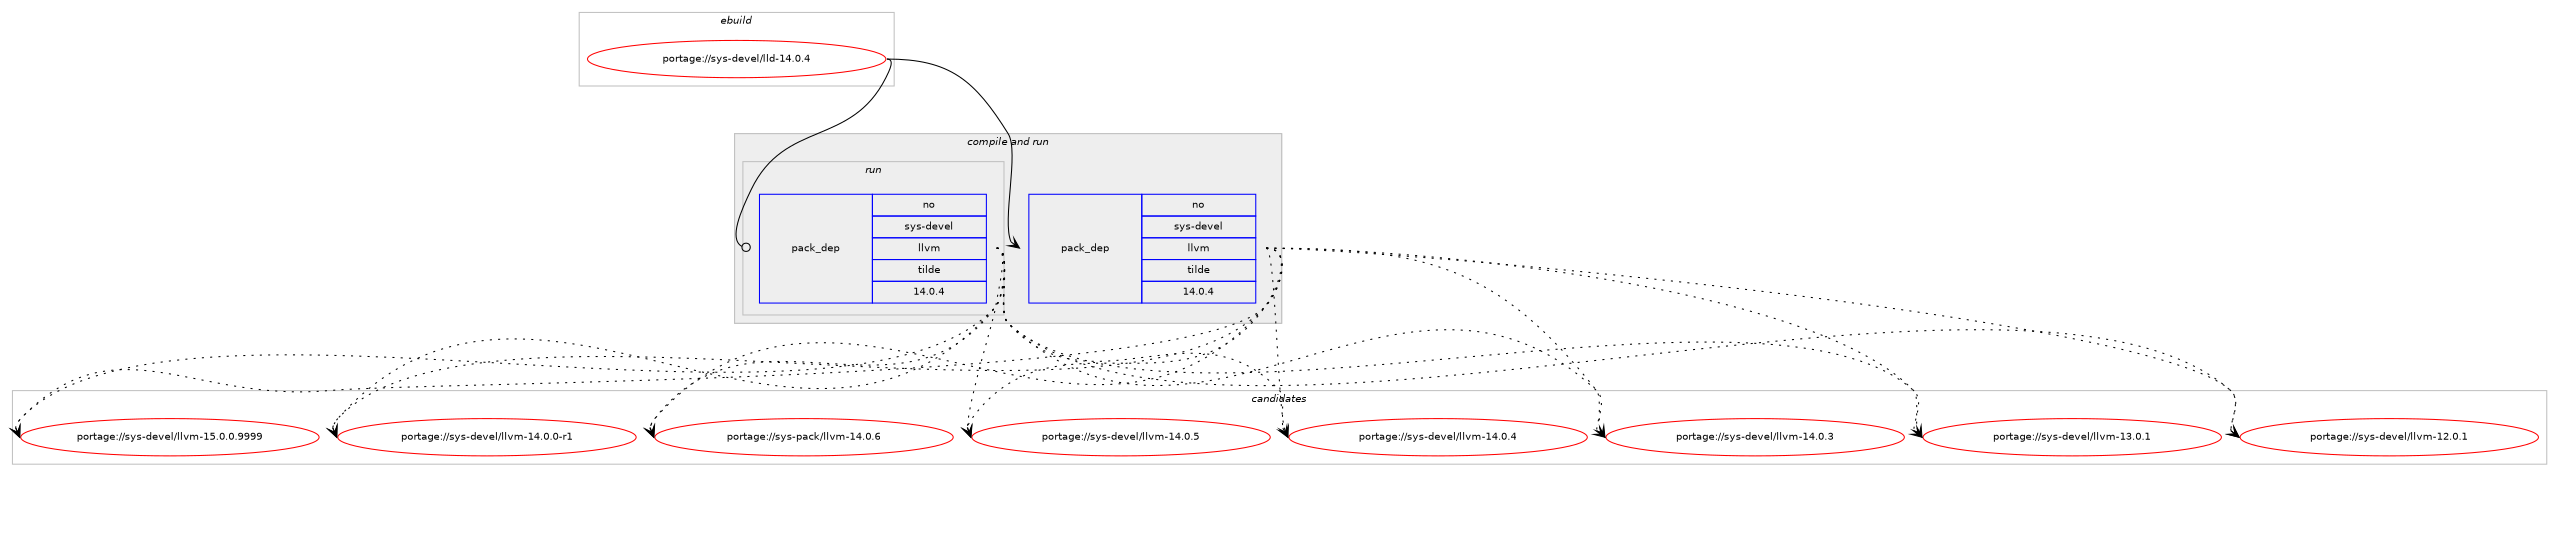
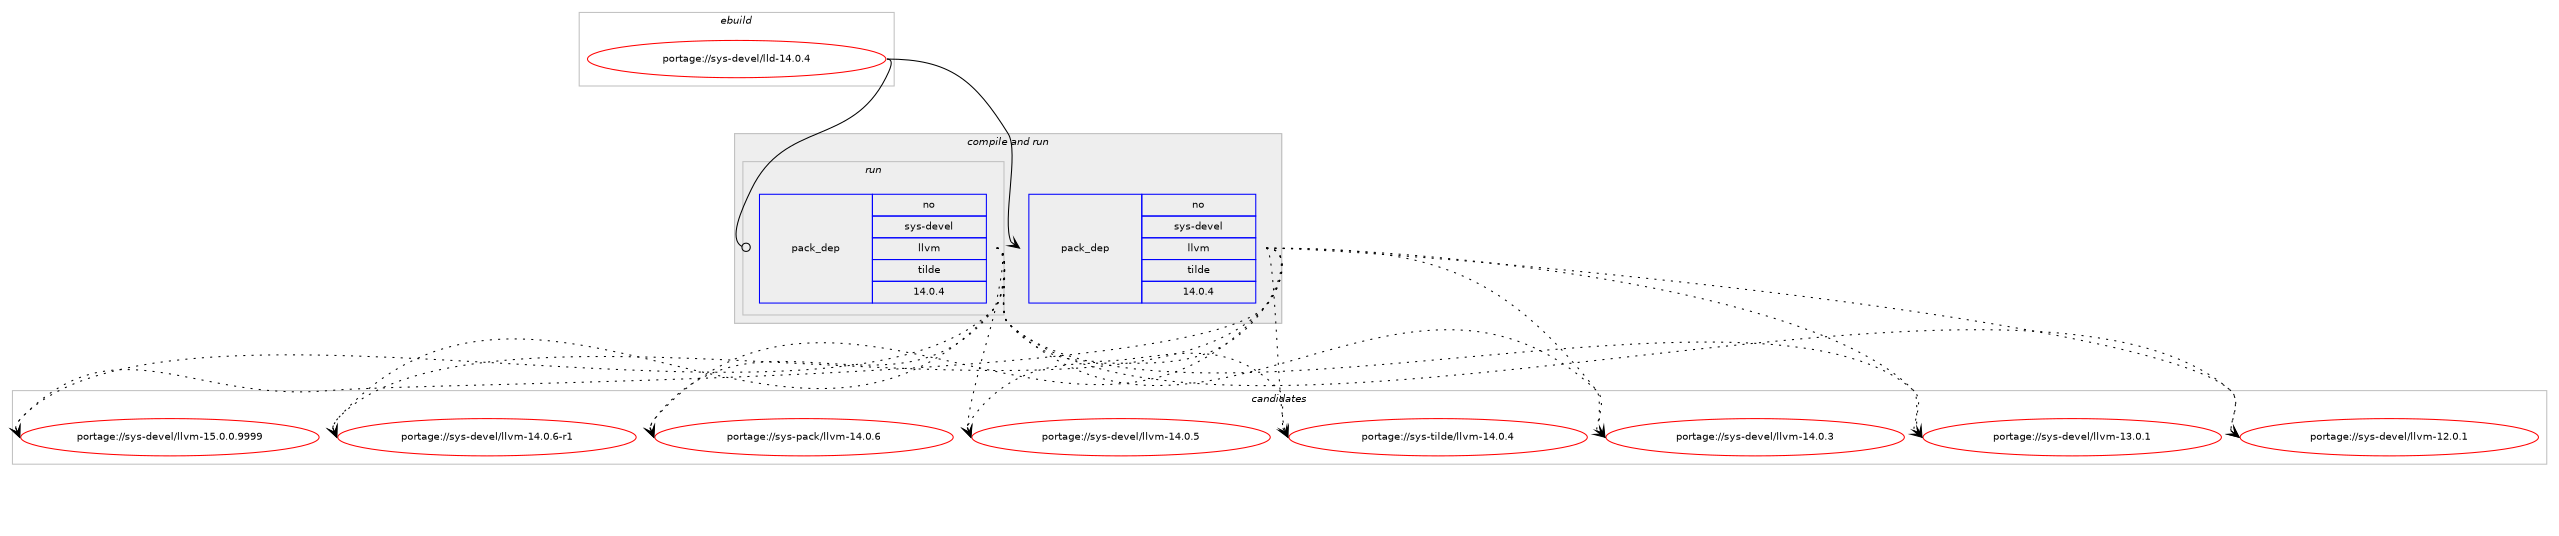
node "portage://sys-devel/llvm-14.0.0-r1": label "portage://sys-devel/llvm-14.0.0-r1" -> "portage://sys-devel/llvm-14.0.6-r1"
node "portage://sys-devel/llvm-14.0.4": label "portage://sys-devel/llvm-14.0.4" -> "portage://sys-tilde/llvm-14.0.4"
